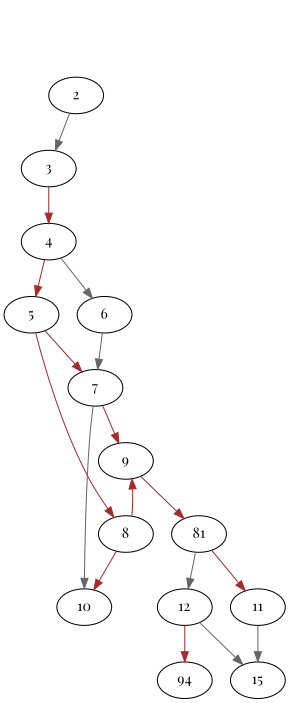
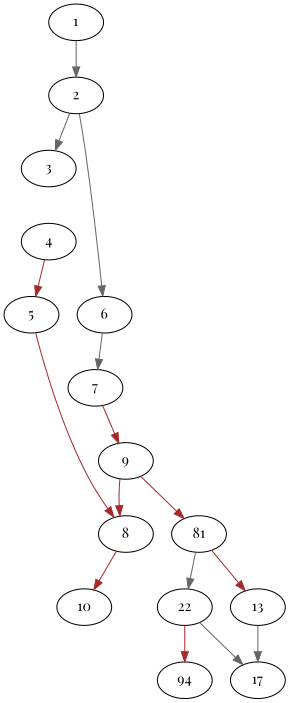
node "1": added
edge "3" -> "4": removed
edge "4" -> "6": now "2" -> "6"
edge "5" -> "7": removed
edge "7" -> "10": removed
edge "8" -> "9": reversed
node "12": label "12" -> "22"
node "11": label "11" -> "13"
node "15": label "15" -> "17"
